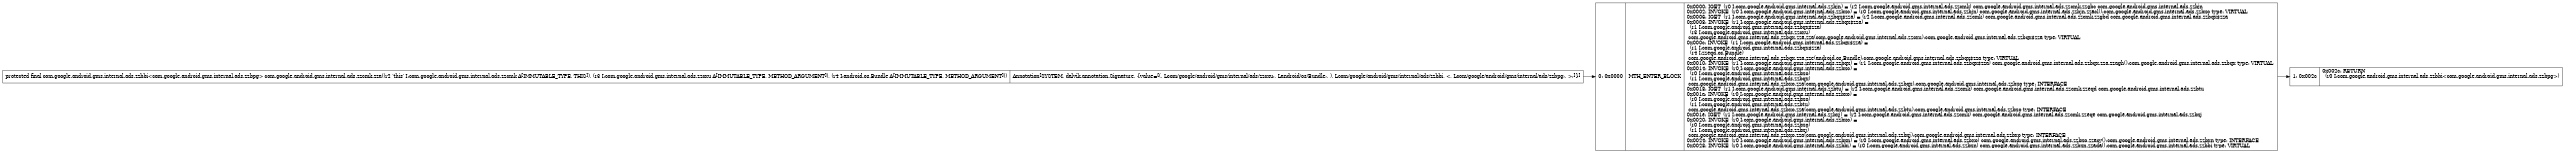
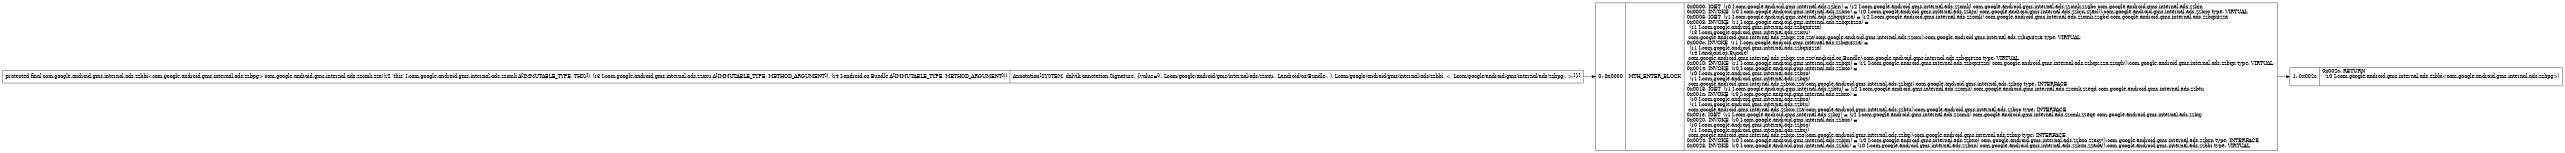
node "0: 0x0000": text "(r4 I:zzeqd.os.Bundle)" -> "(r4 I:android.os.Bundle)"
